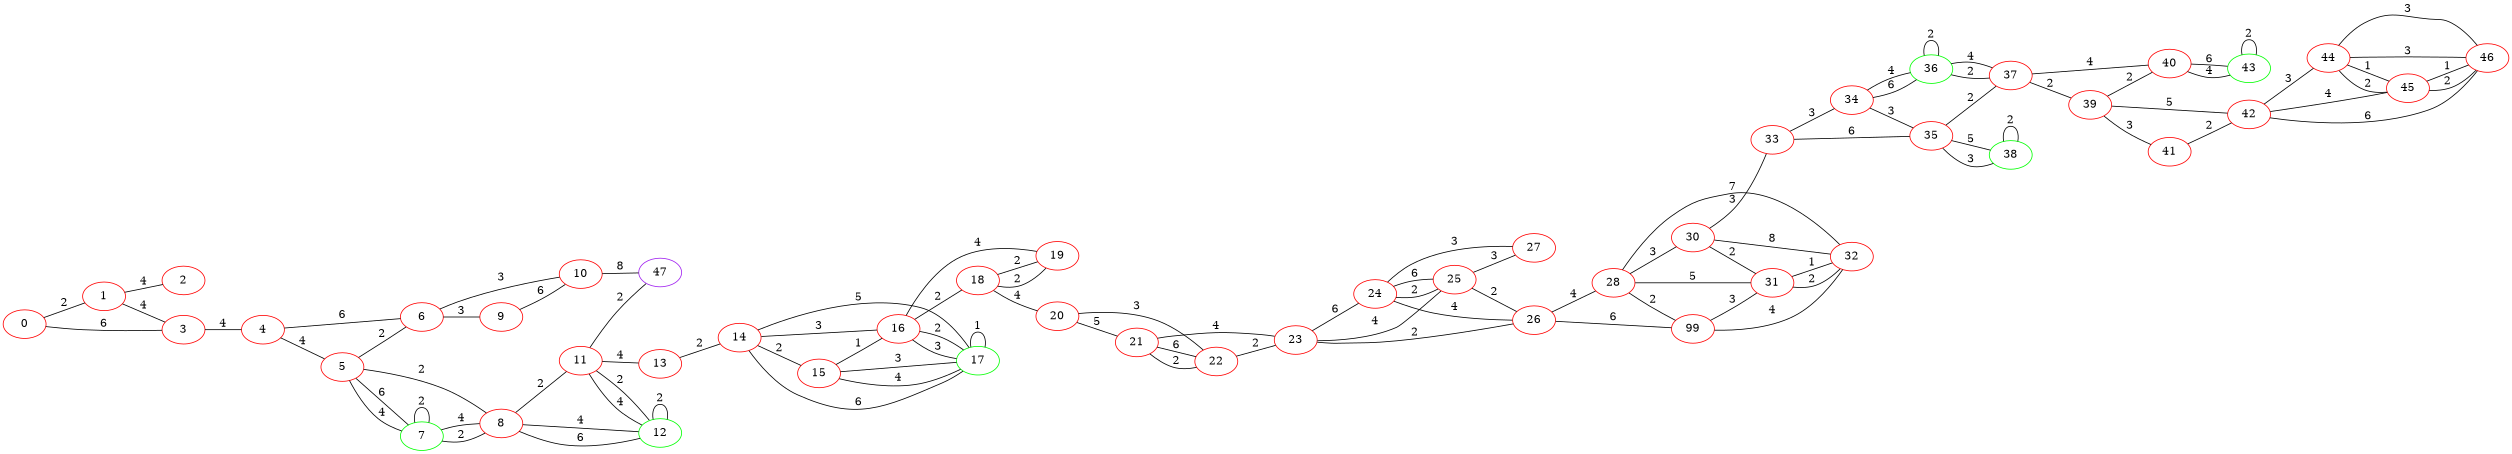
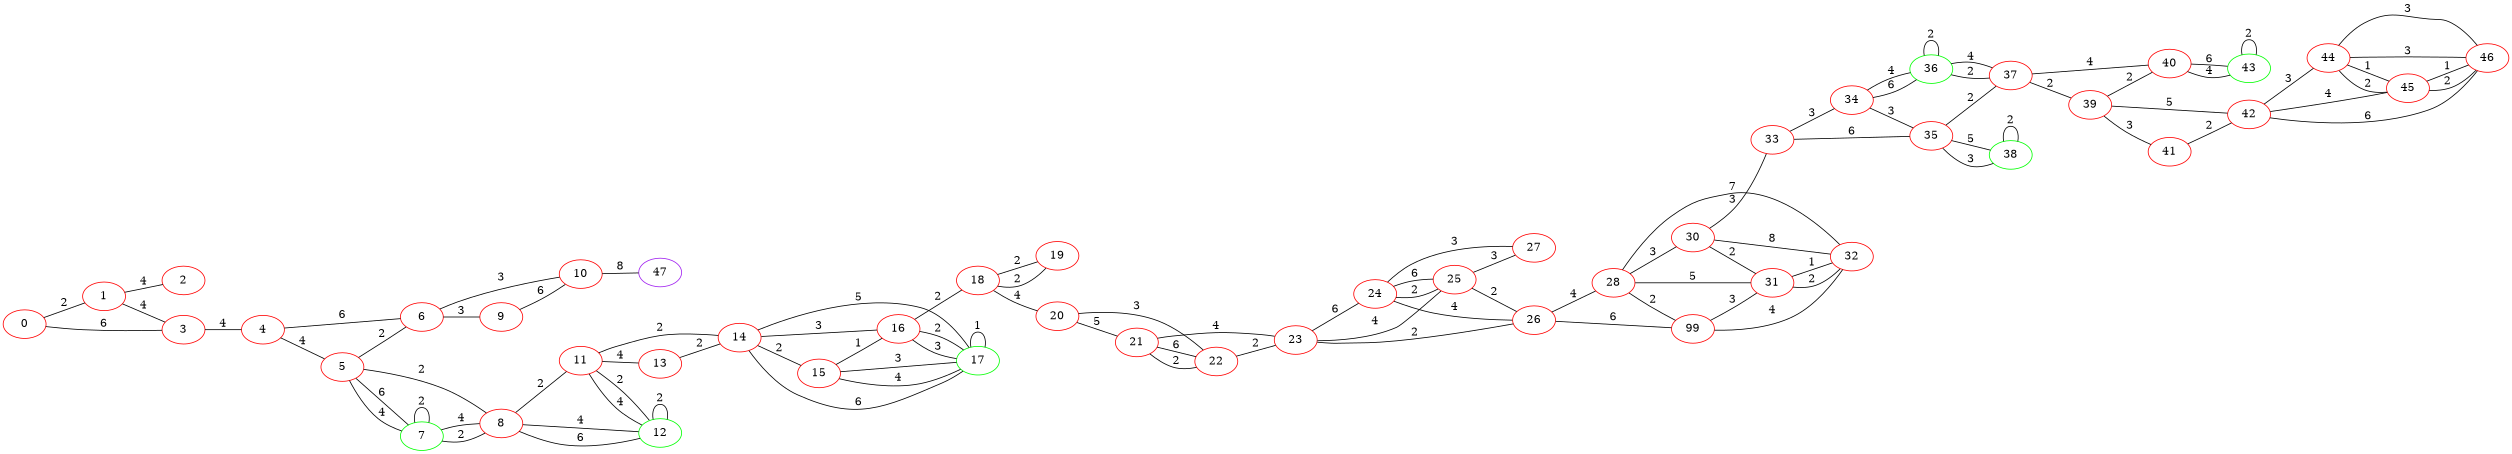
edge "19" -- "16": removed, label "4"
edge "47" -- "11": now "14" -- "11"
